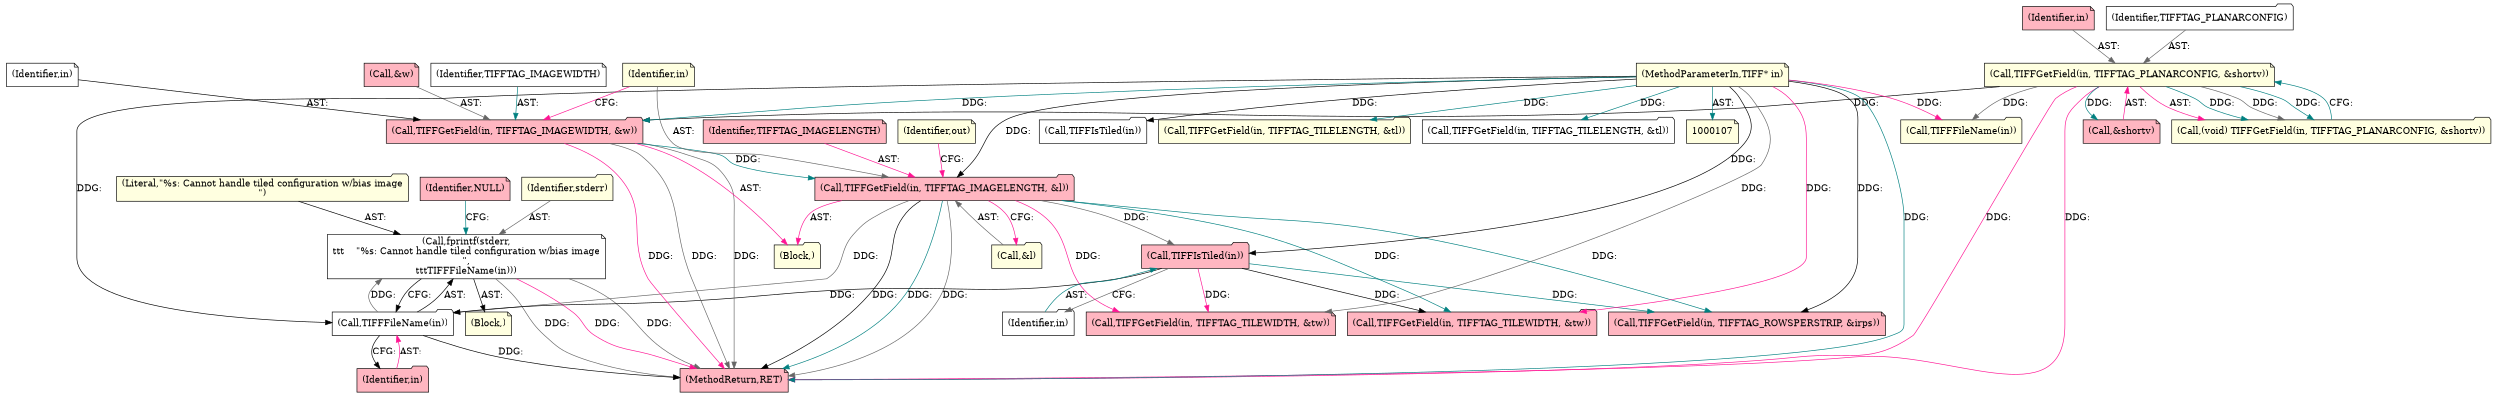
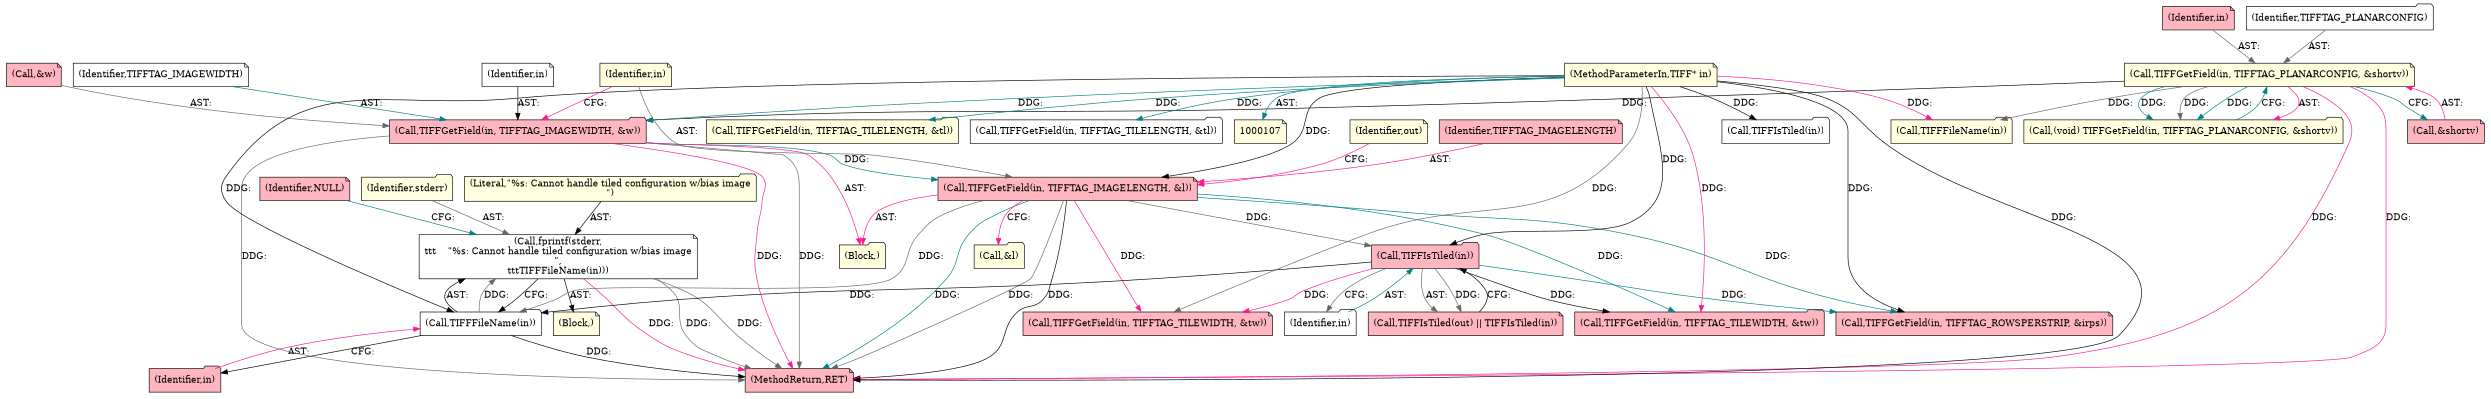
edge "(Call,TIFFGetField(in, TIFFTAG_PLANARCONFIG, &shortv))" -> "(Call,&shortv)": label "DDG: " -> "CFG: "
node "(Call,TIFFGetField(in, TIFFTAG_IMAGELENGTH, &l))": shape folder -> note
edge "(Call,&l)" -> "(Call,TIFFGetField(in, TIFFTAG_IMAGELENGTH, &l))": removed, label "AST:"
node "(Call,TIFFIsTiled(out) || TIFFIsTiled(in))": added
edge "(MethodParameterIn,TIFF* in)" -> "(MethodReturn,RET)": color teal -> black
